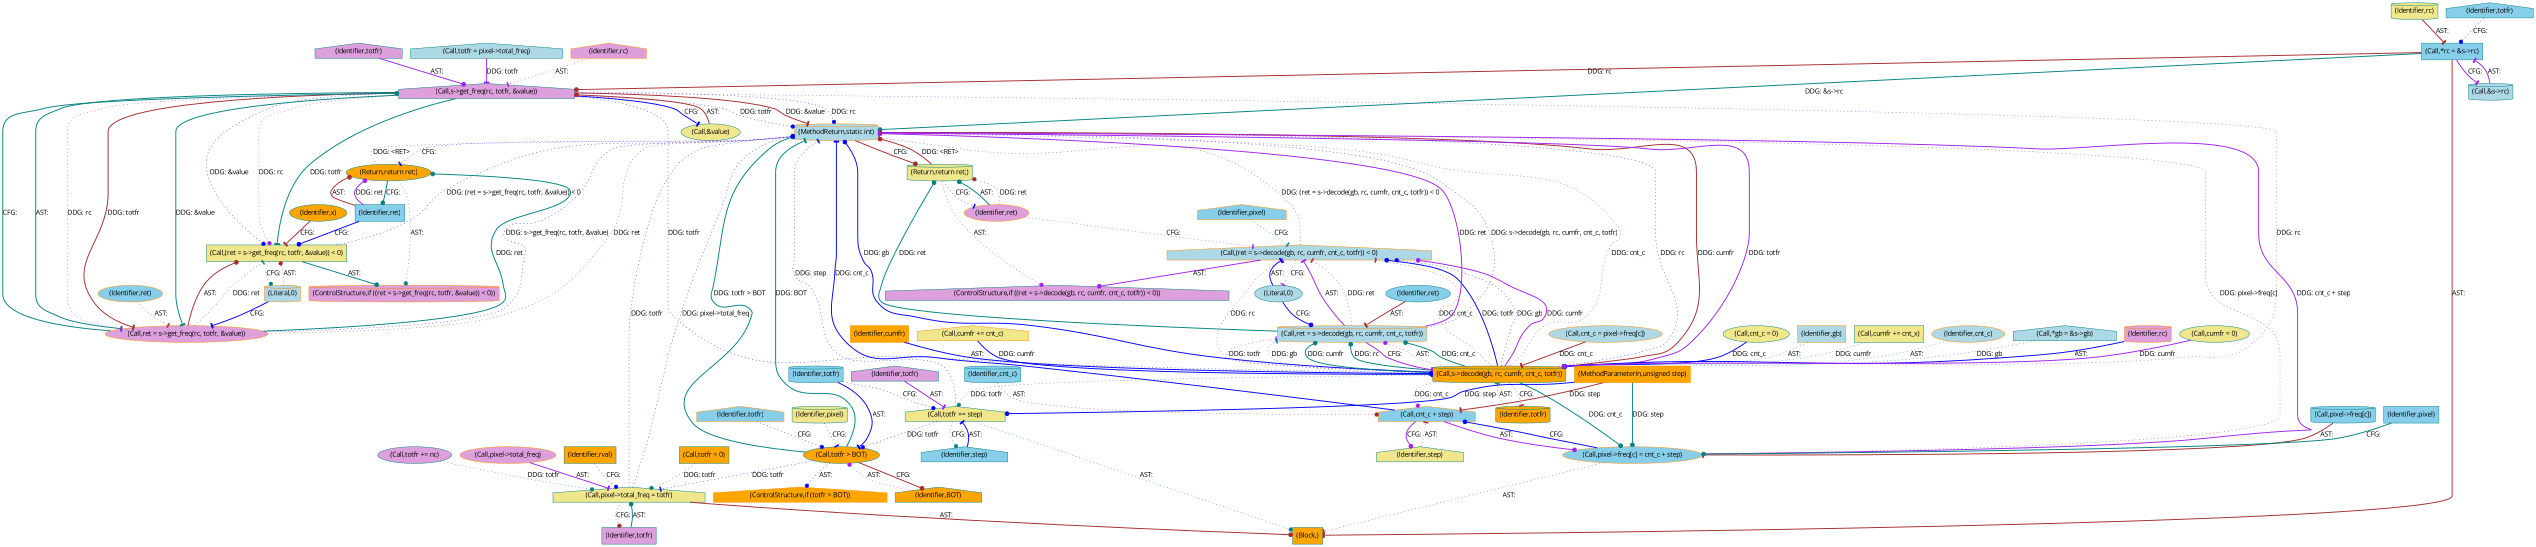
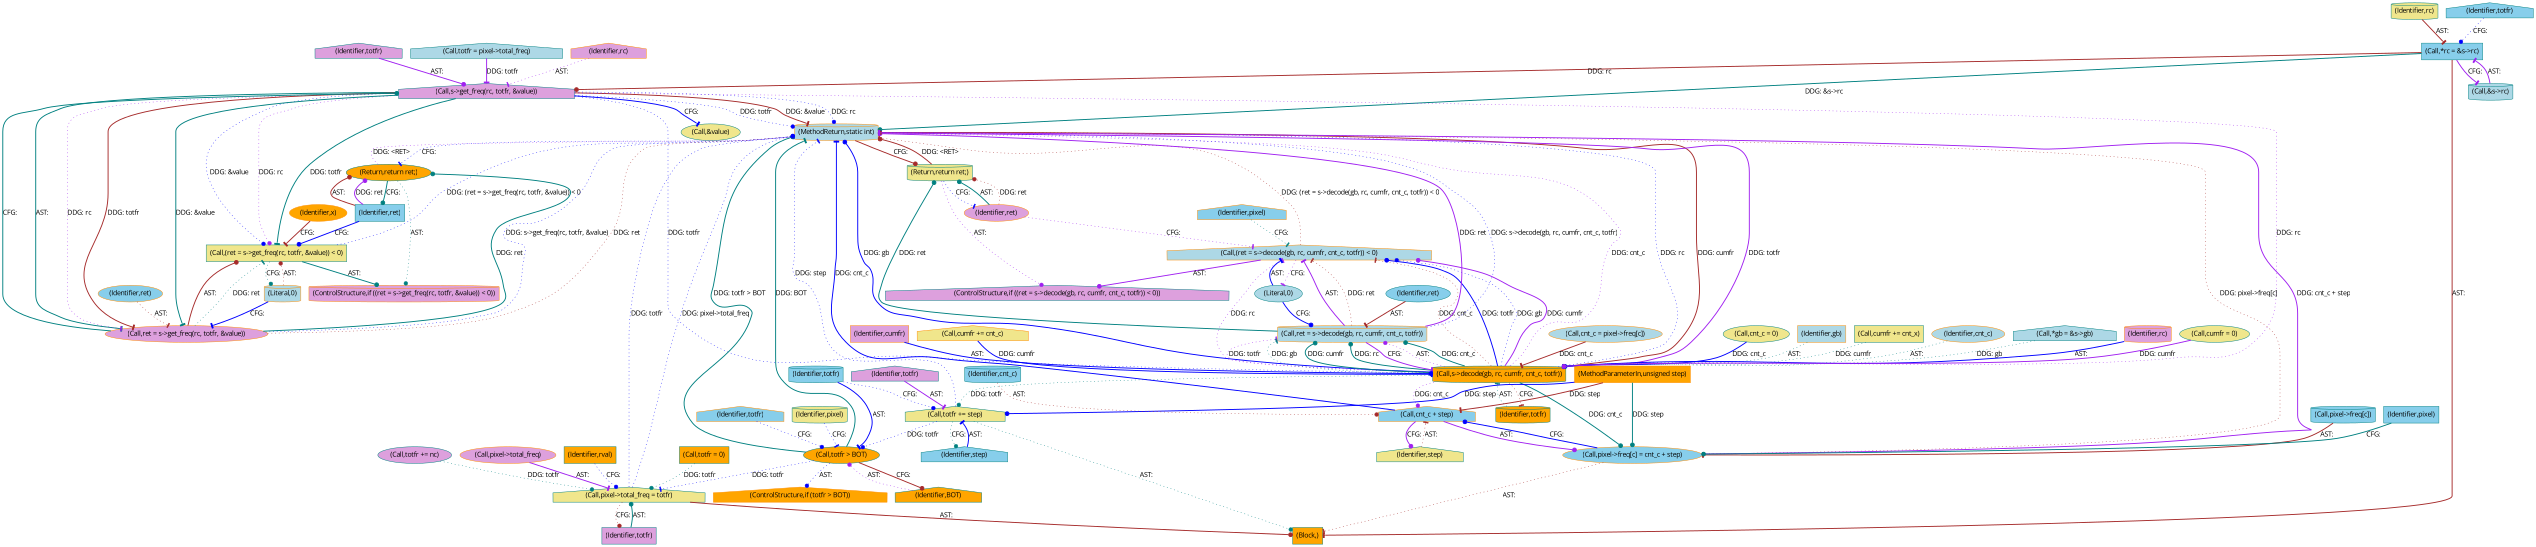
edge "(Call,&value)" -> "(Call,s->get_freq(rc, totfr, &value))": removed, label "AST:"
node "(Identifier,x)": color teal -> darkorange
node "(Identifier,cumfr)": fillcolor orange -> plum
